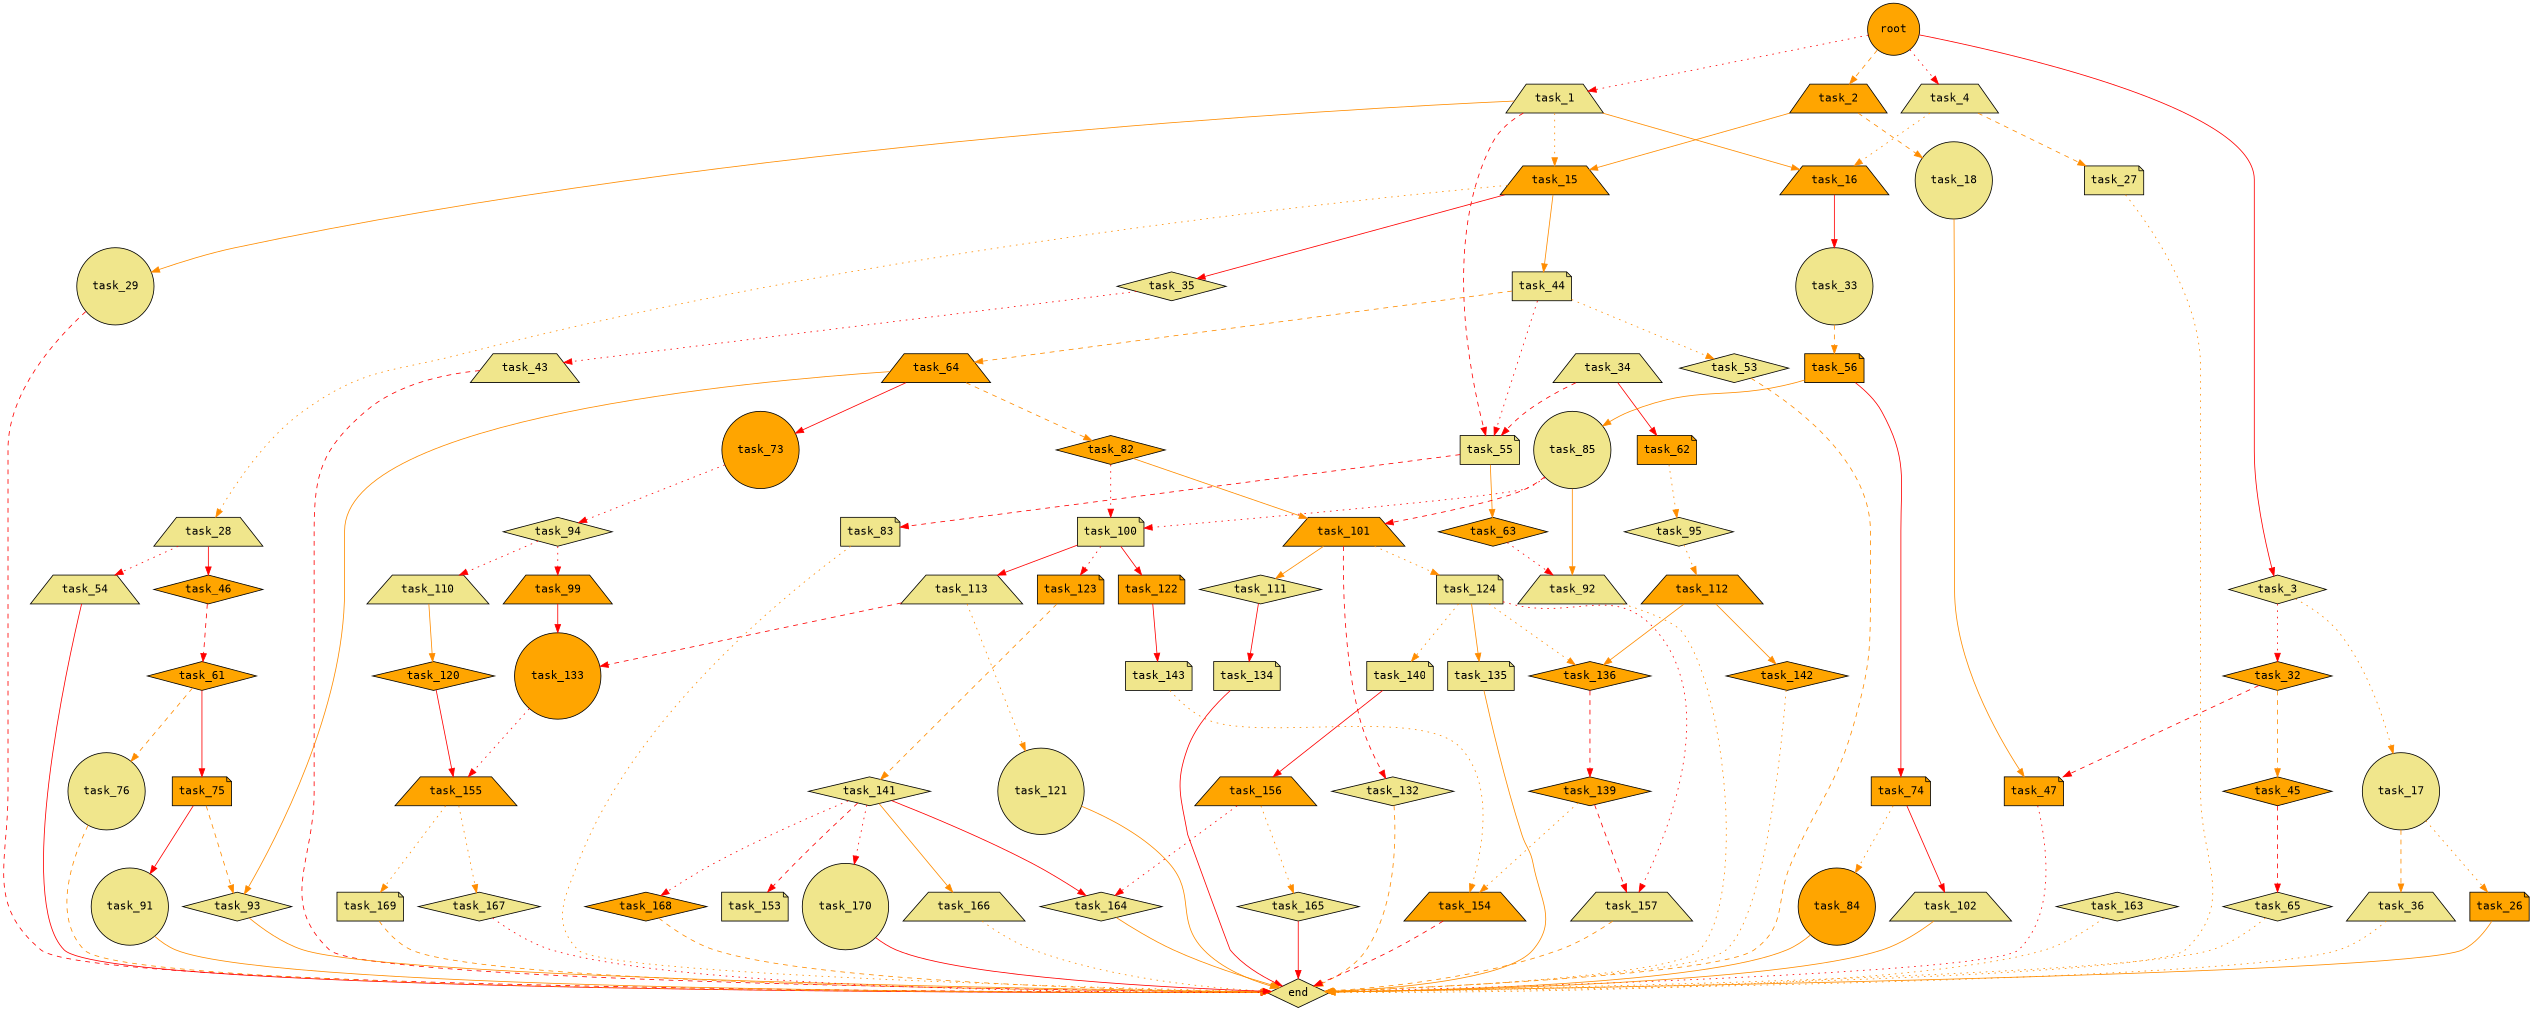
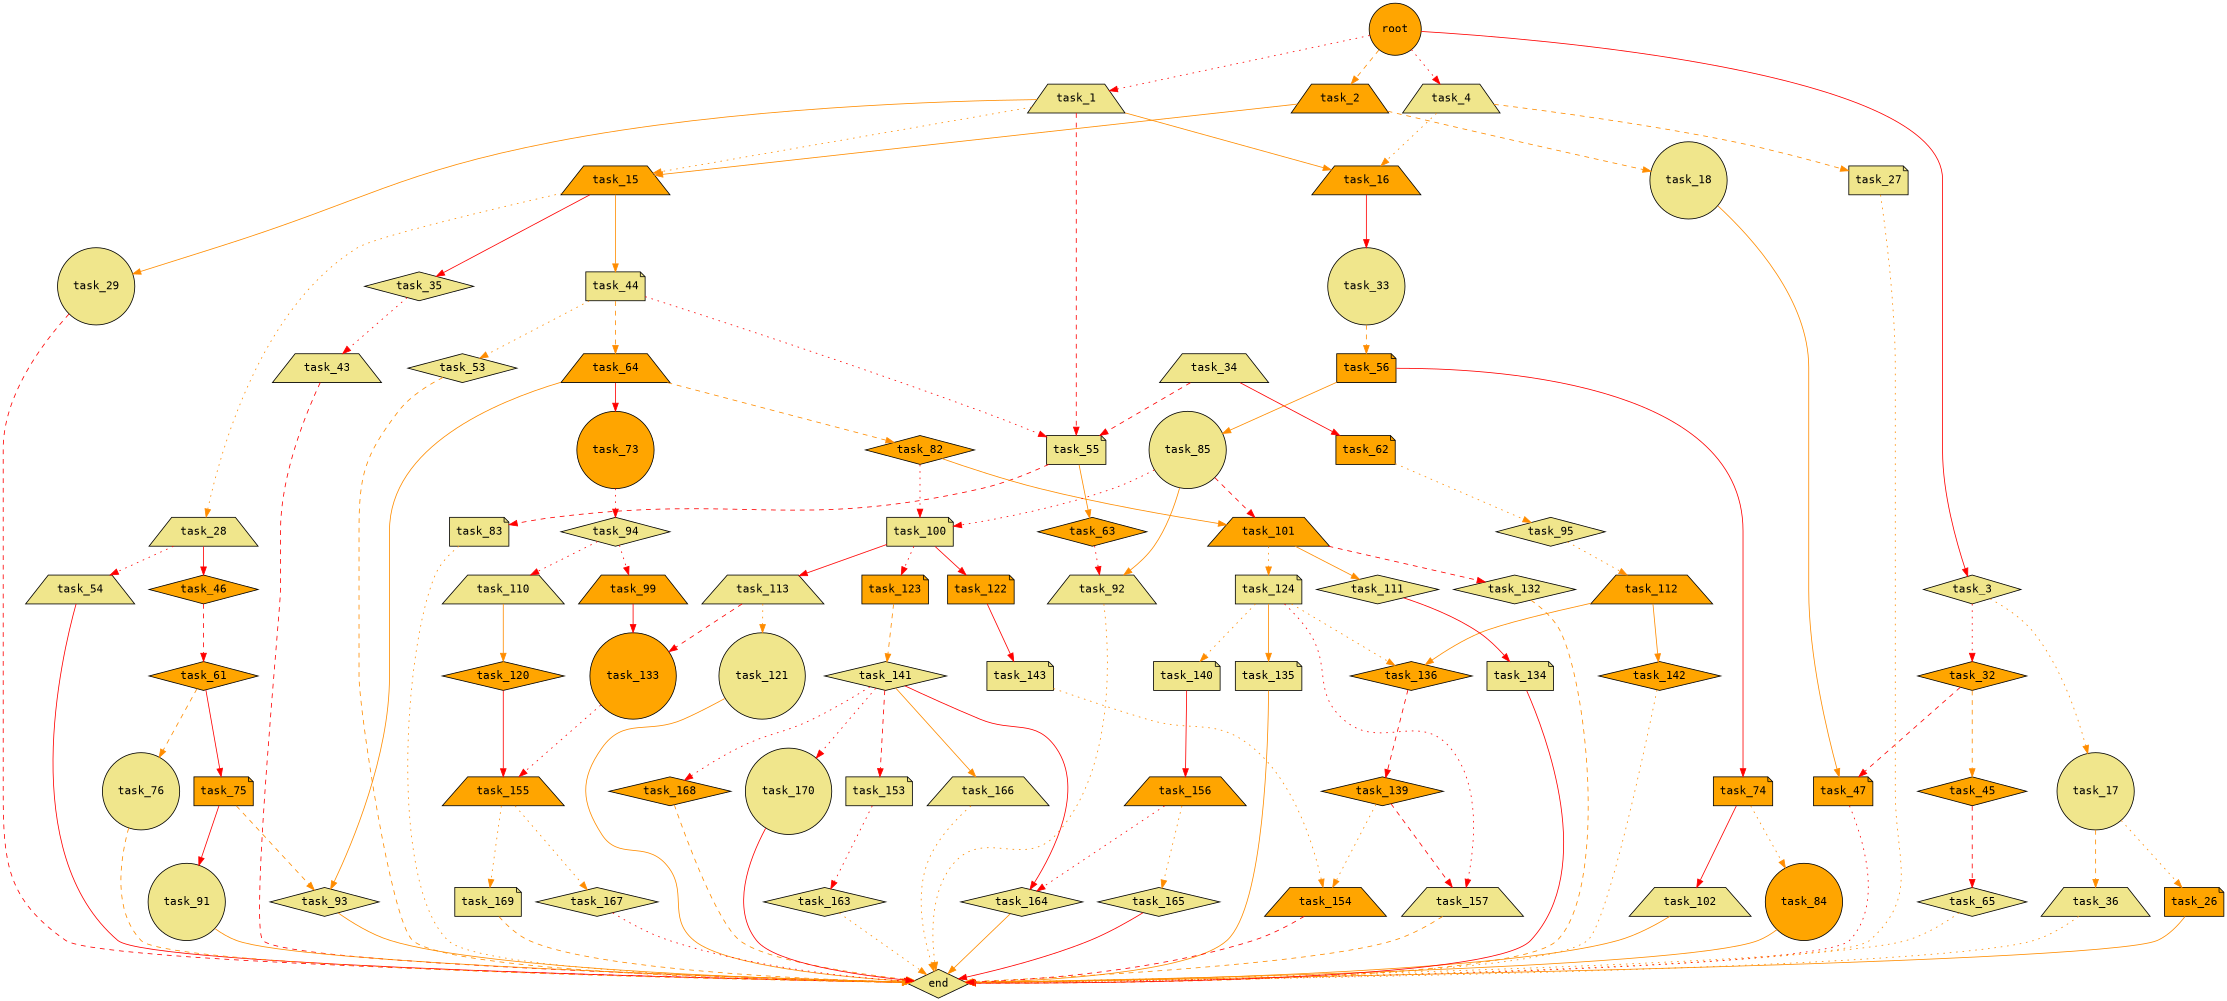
edge "task_153" -> "task_163": added
